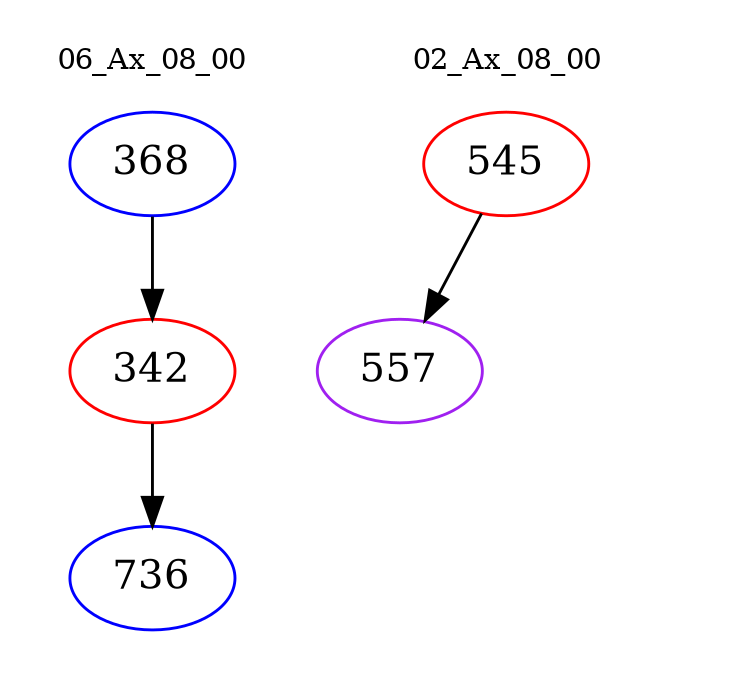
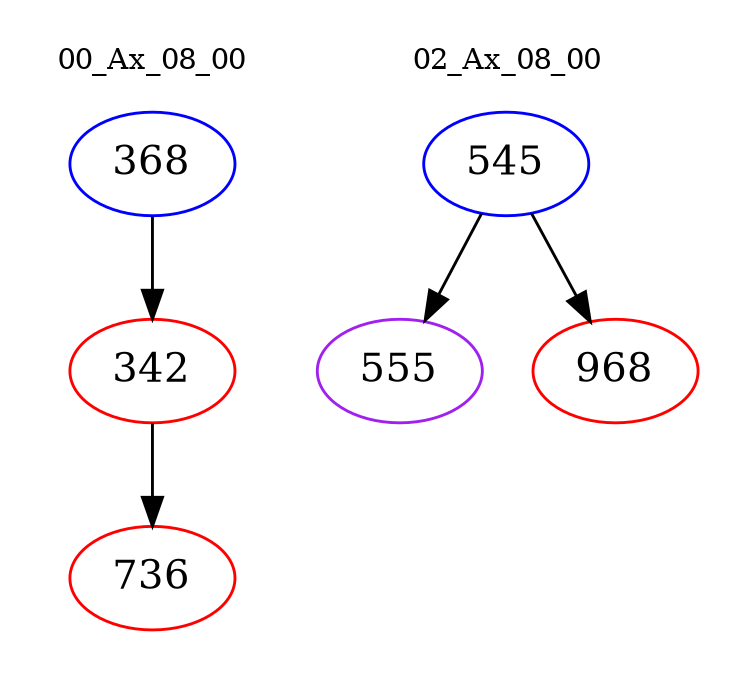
cluster "06_Ax_08_00": label "06_Ax_08_00" -> "00_Ax_08_00"
node "545": color red -> blue
node "557": label "557" -> "555"
node "968": added
node "736": color blue -> red
